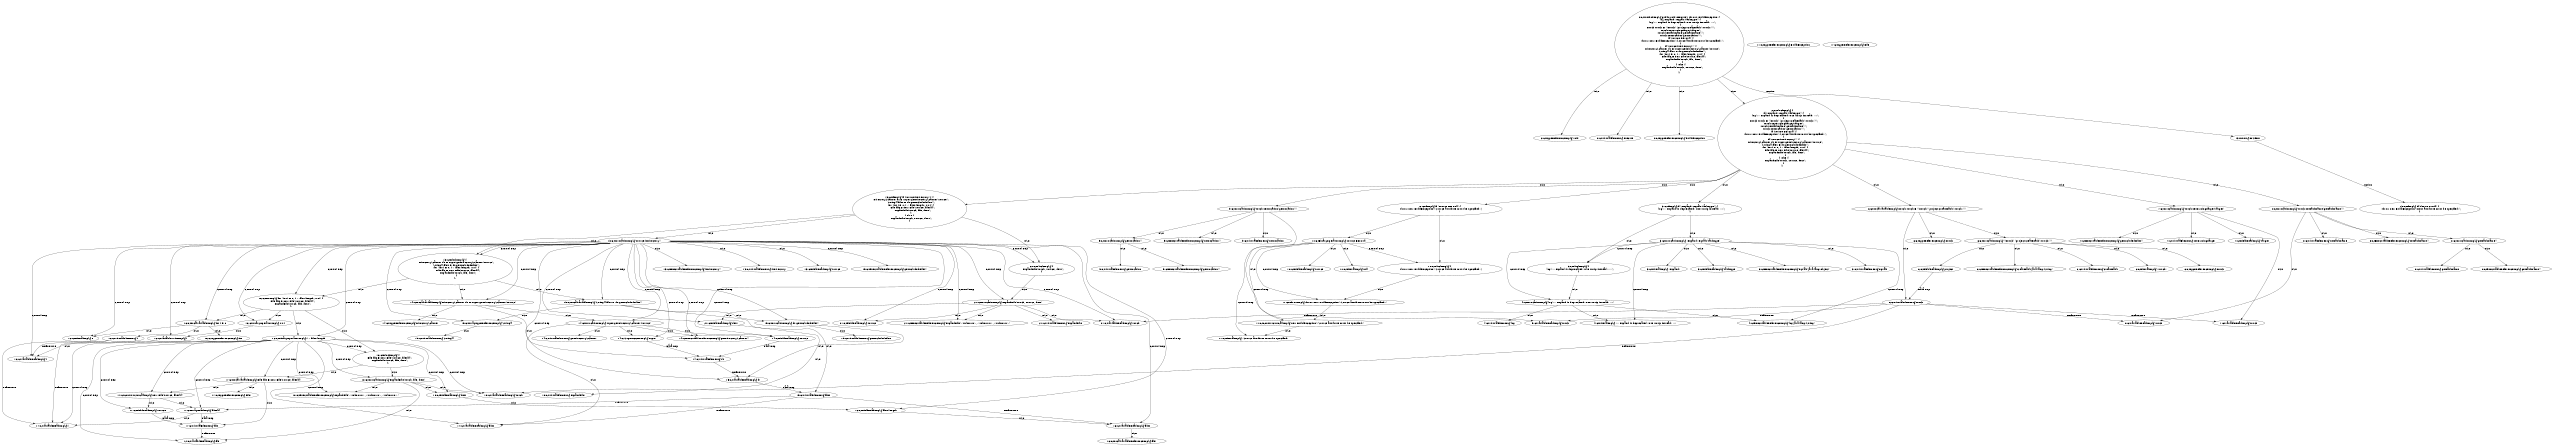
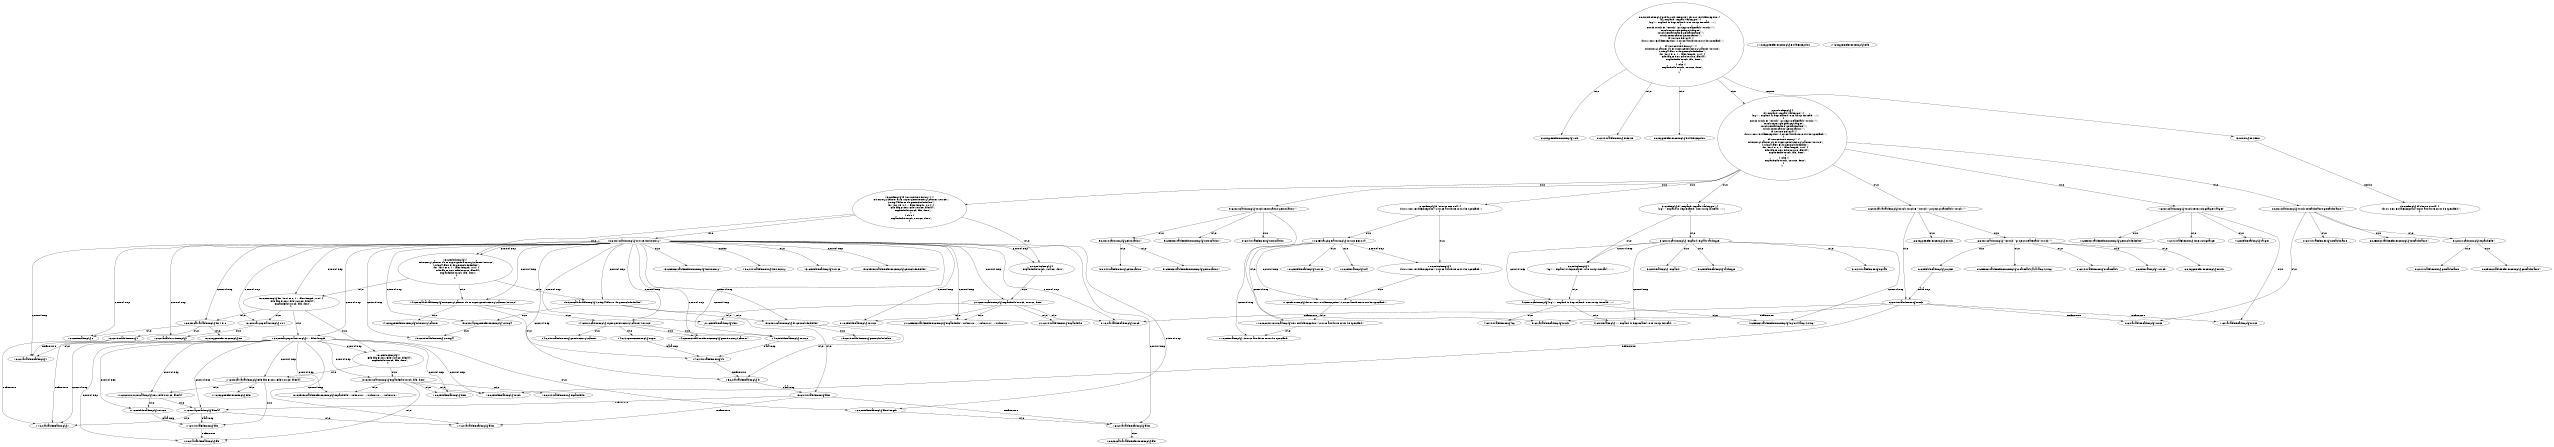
node "8:CtInvocationImpl@getTaskName()": label "8:CtInvocationImpl@getTaskName()" -> "8:CtInvocationImpl@expandFile()"
edge "13:CtInvocationImpl@source.isDirectory()" -> "13:CtVirtualElement@isDirectory": label "AST" -> "Action"
node "3:CtExecutableReferenceImpl@equals(java.lang.Object)": removed
edge "13:CtInvocationImpl@source.isDirectory()" -> "14:CtSuperAccessImpl@super": now "13:CtInvocationImpl@source.isDirectory()" -> "15:CtVirtualElement@String[]"
node "4:CtExecutableReferenceImpl@log(java.lang.String)": label "4:CtExecutableReferenceImpl@log(java.lang.String)" -> "4:CtExecutableReferenceImpl@log(null.lang.String)"
edge "14:CtInvocationImpl@super.getDirectoryScanner(source)" -> "17:CtVariableReadImpl@files": now "17:CtArrayReadImpl@files[i]" -> "17:CtVariableReadImpl@files"
edge "21:CtFieldReadImpl@dest" -> "18:CtVirtualElement@expandFile": now "18:CtInvocationImpl@expandFile(touch, file, dest)" -> "18:CtVirtualElement@expandFile"
node "18:CtVariableReadImpl@touch": label "18:CtVariableReadImpl@touch" -> "18:CtFieldReadImpl@touch"
edge "18:CtFieldReadImpl@dest" -> "16:CtFieldReadImpl@files.length": now "16:CtBinaryOperatorImpl@i < files.length" -> "16:CtFieldReadImpl@files.length"
